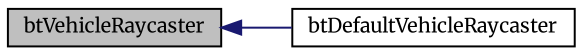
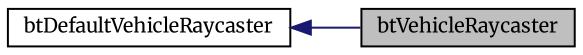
edge "btDefaultVehicleRaycaster" -> "btVehicleRaycaster": reversed
